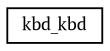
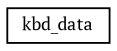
node "kbd_kbd": label "kbd_kbd" -> "kbd_data"
